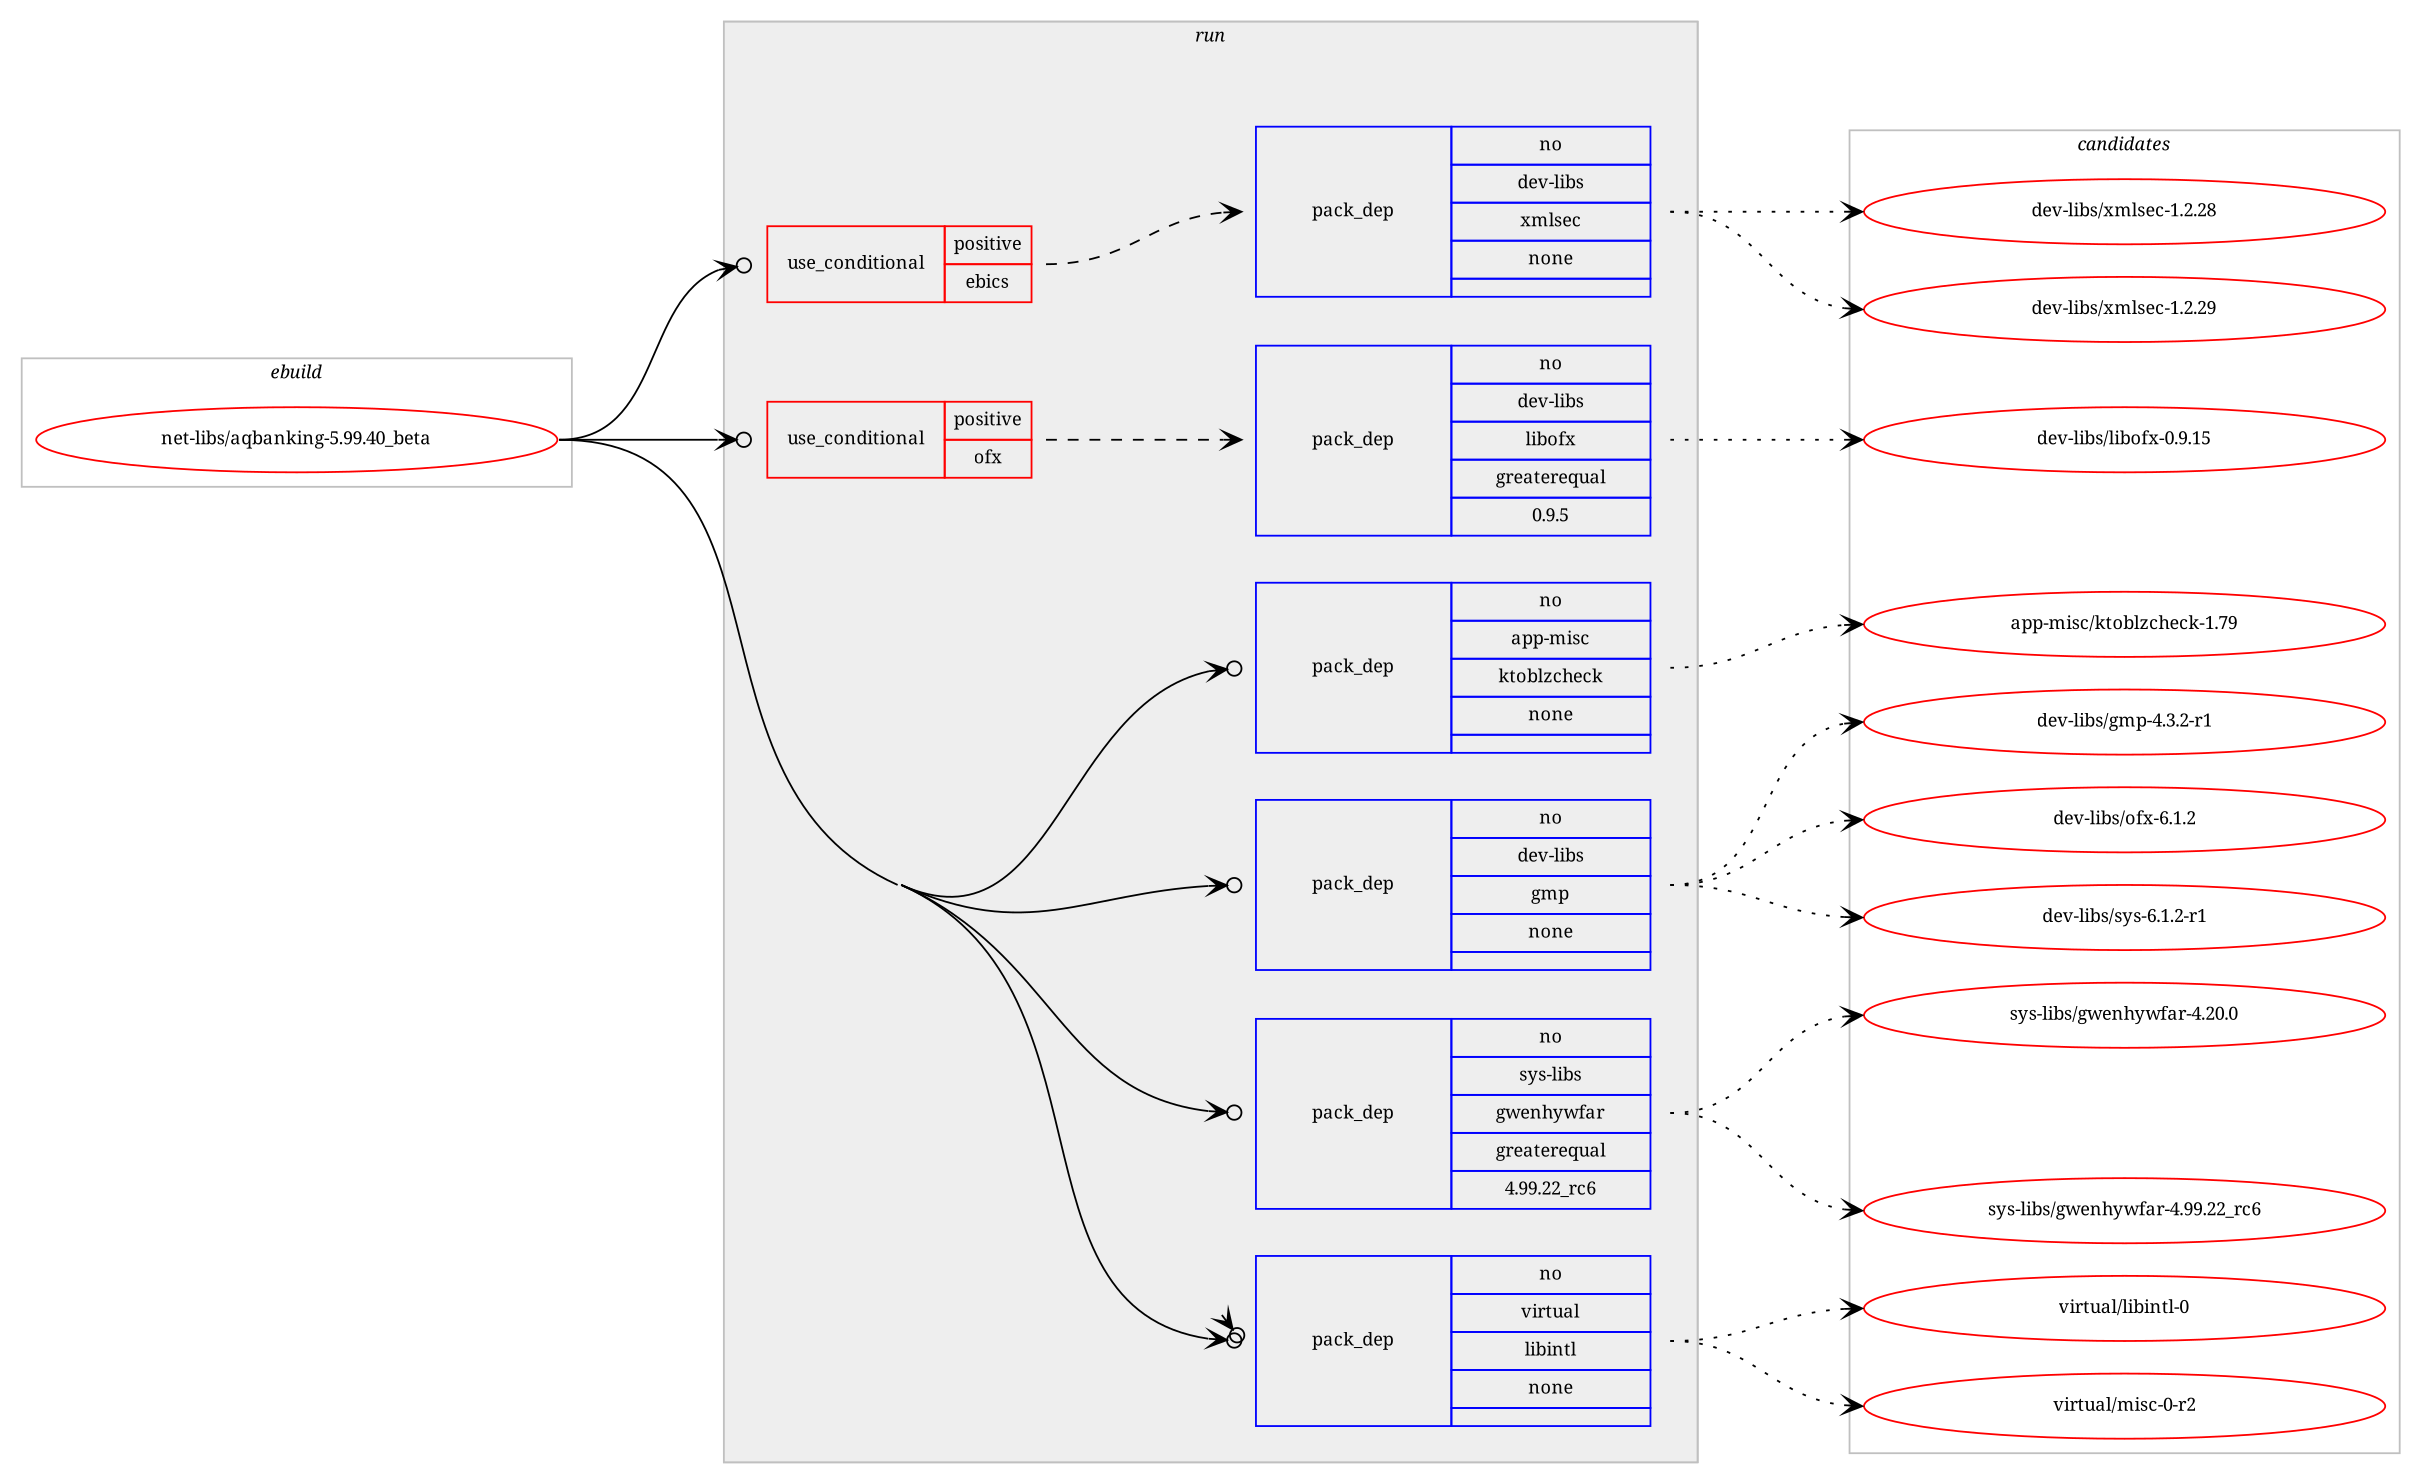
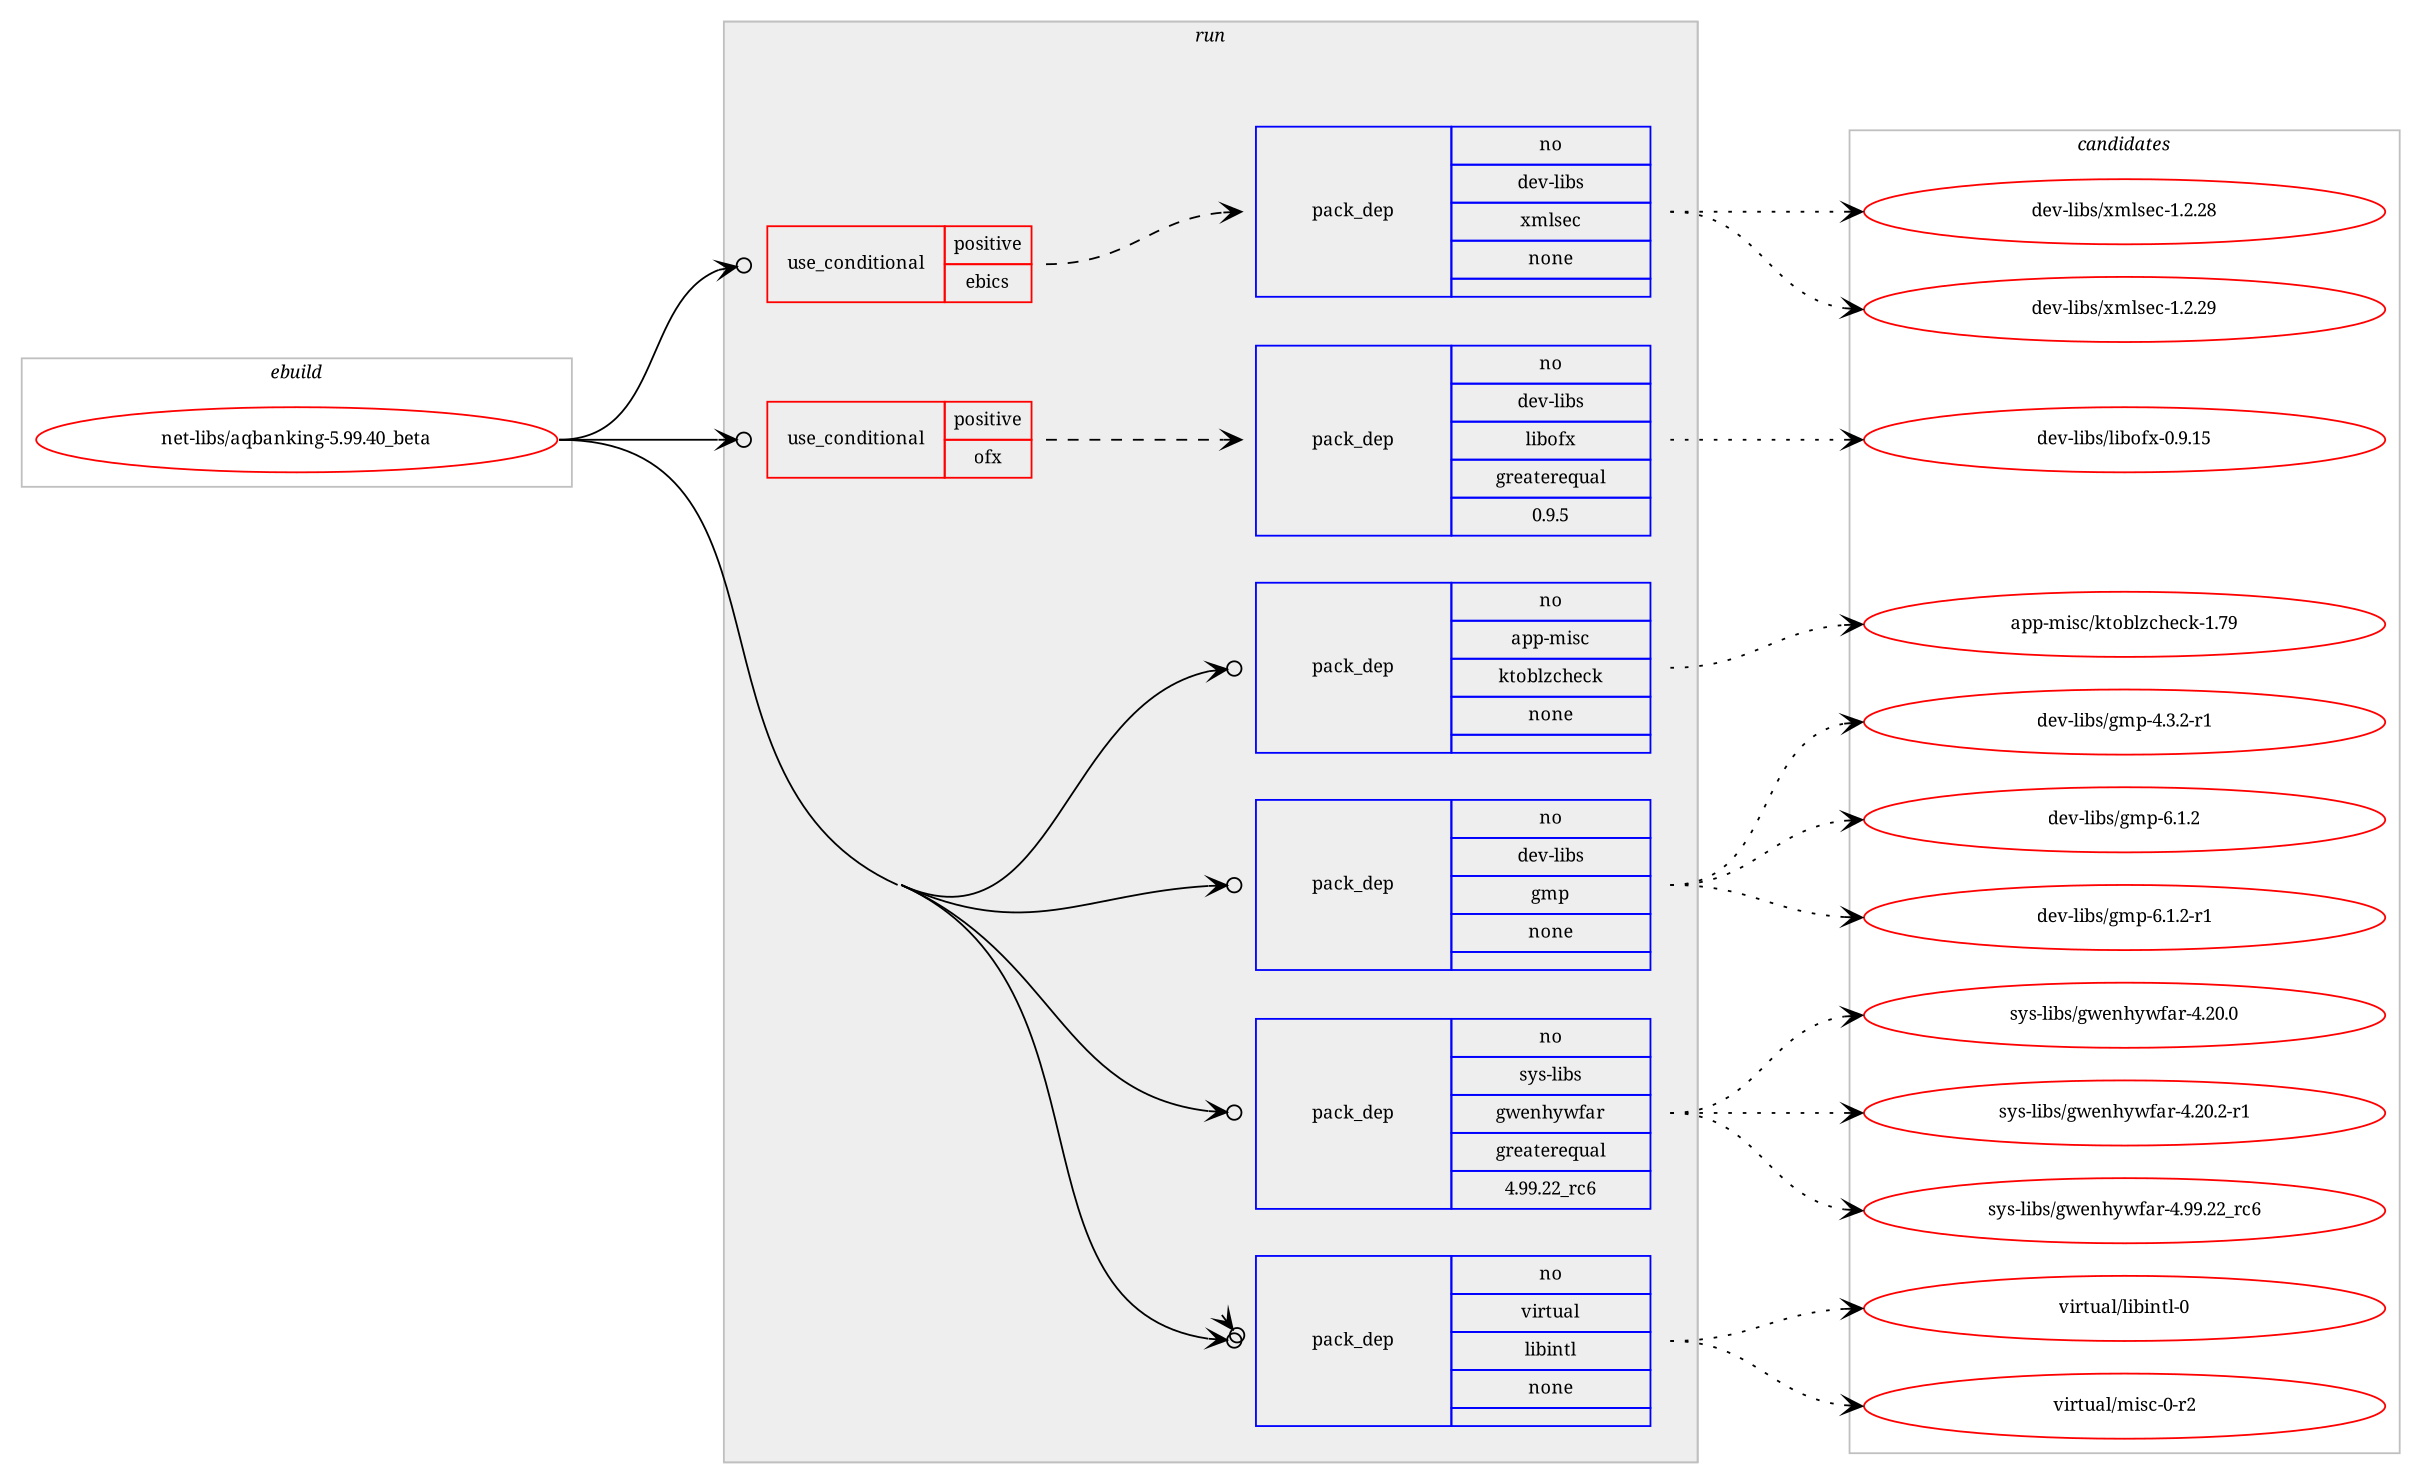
node "dev-libs/ofx-6.1.2": label "dev-libs/ofx-6.1.2" -> "dev-libs/gmp-6.1.2"
node "dev-libs/sys-6.1.2-r1": label "dev-libs/sys-6.1.2-r1" -> "dev-libs/gmp-6.1.2-r1"
node "sys-libs/gwenhywfar-4.20.2-r1": added
